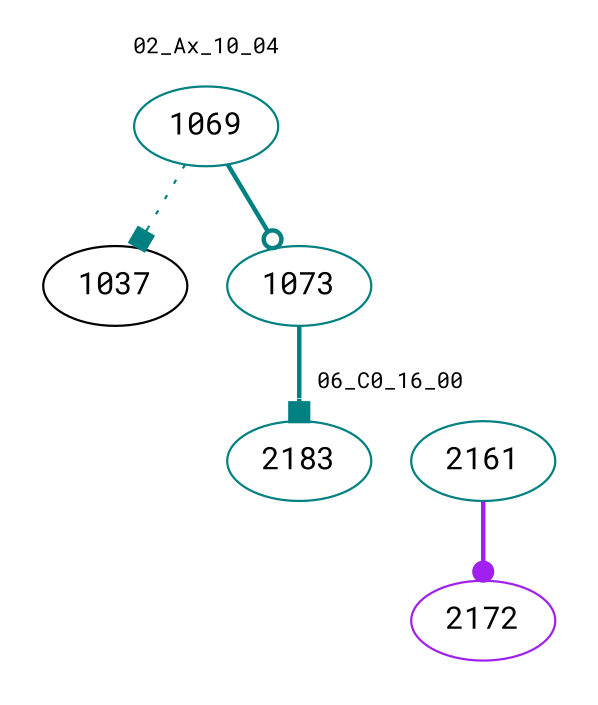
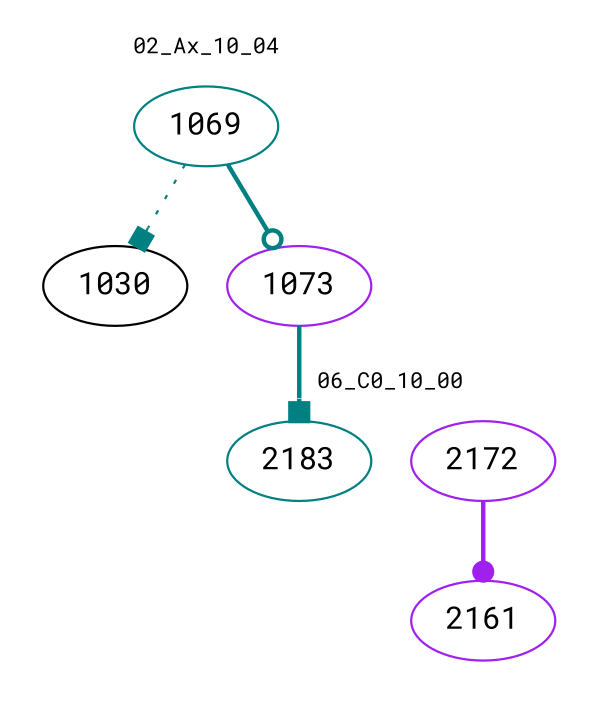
node "1037": label "1037" -> "1030"
node "1073": color teal -> purple
cluster "06_C0_16_00": label "06_C0_16_00" -> "06_C0_10_00"
node "2161": color teal -> purple
edge "2161" -> "2172": reversed
